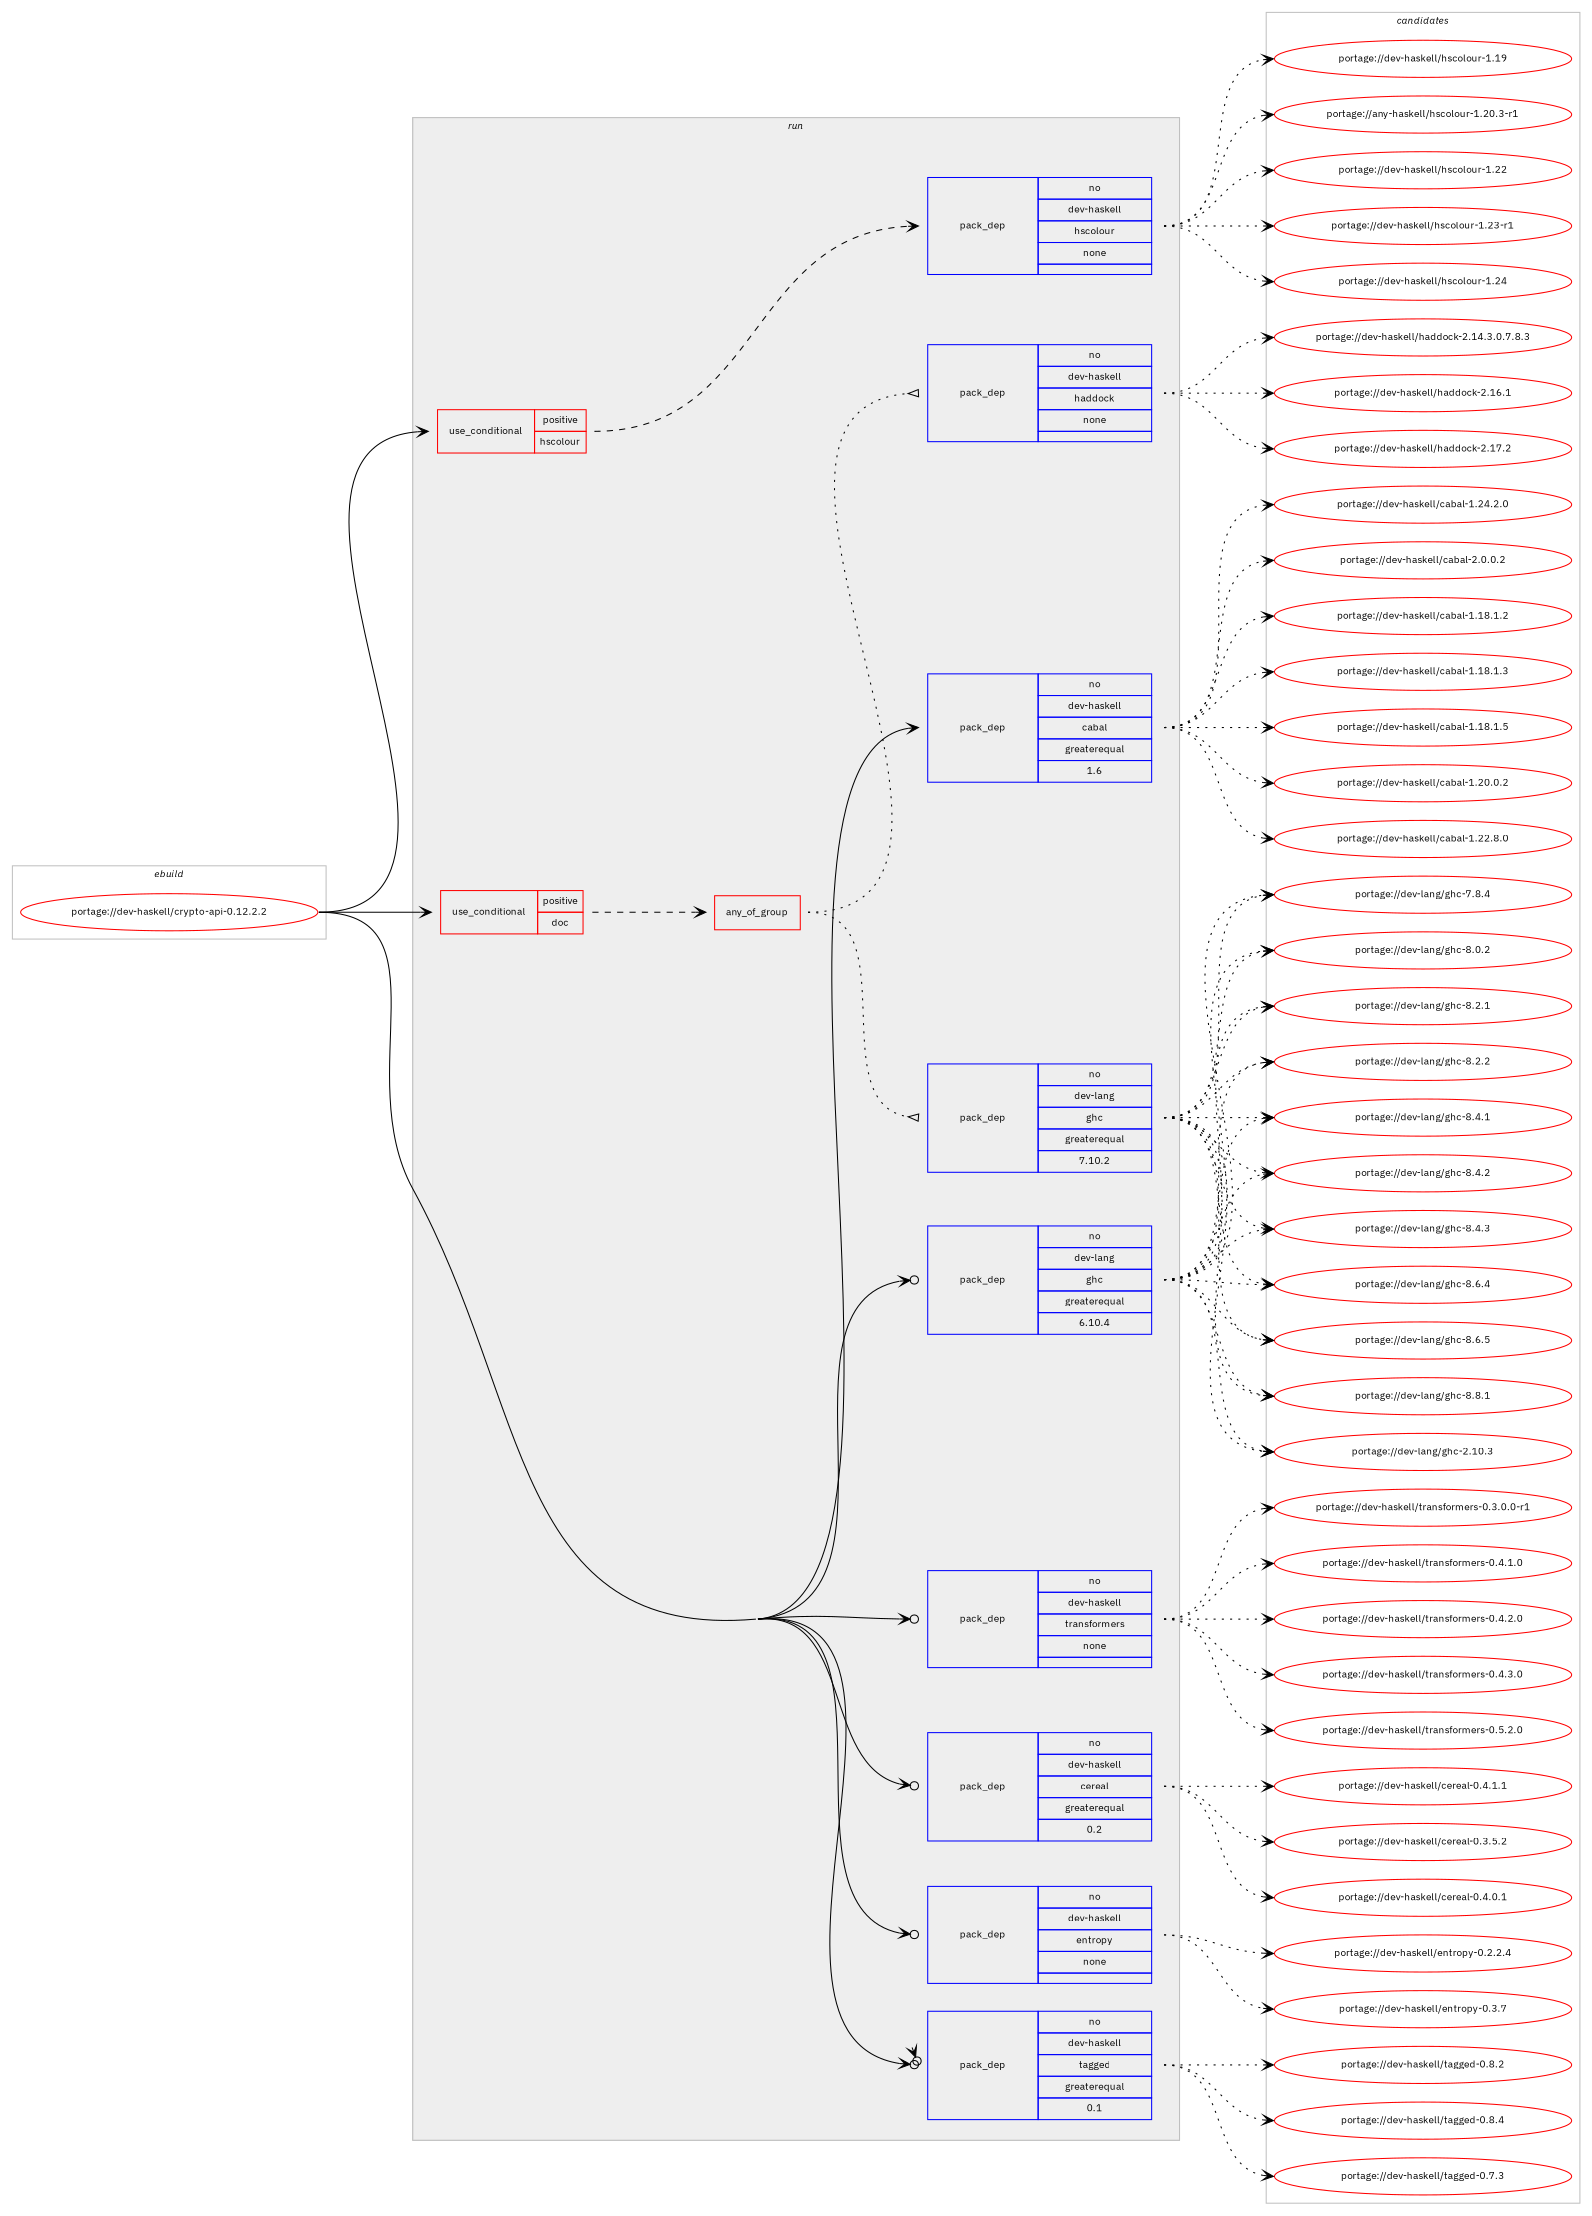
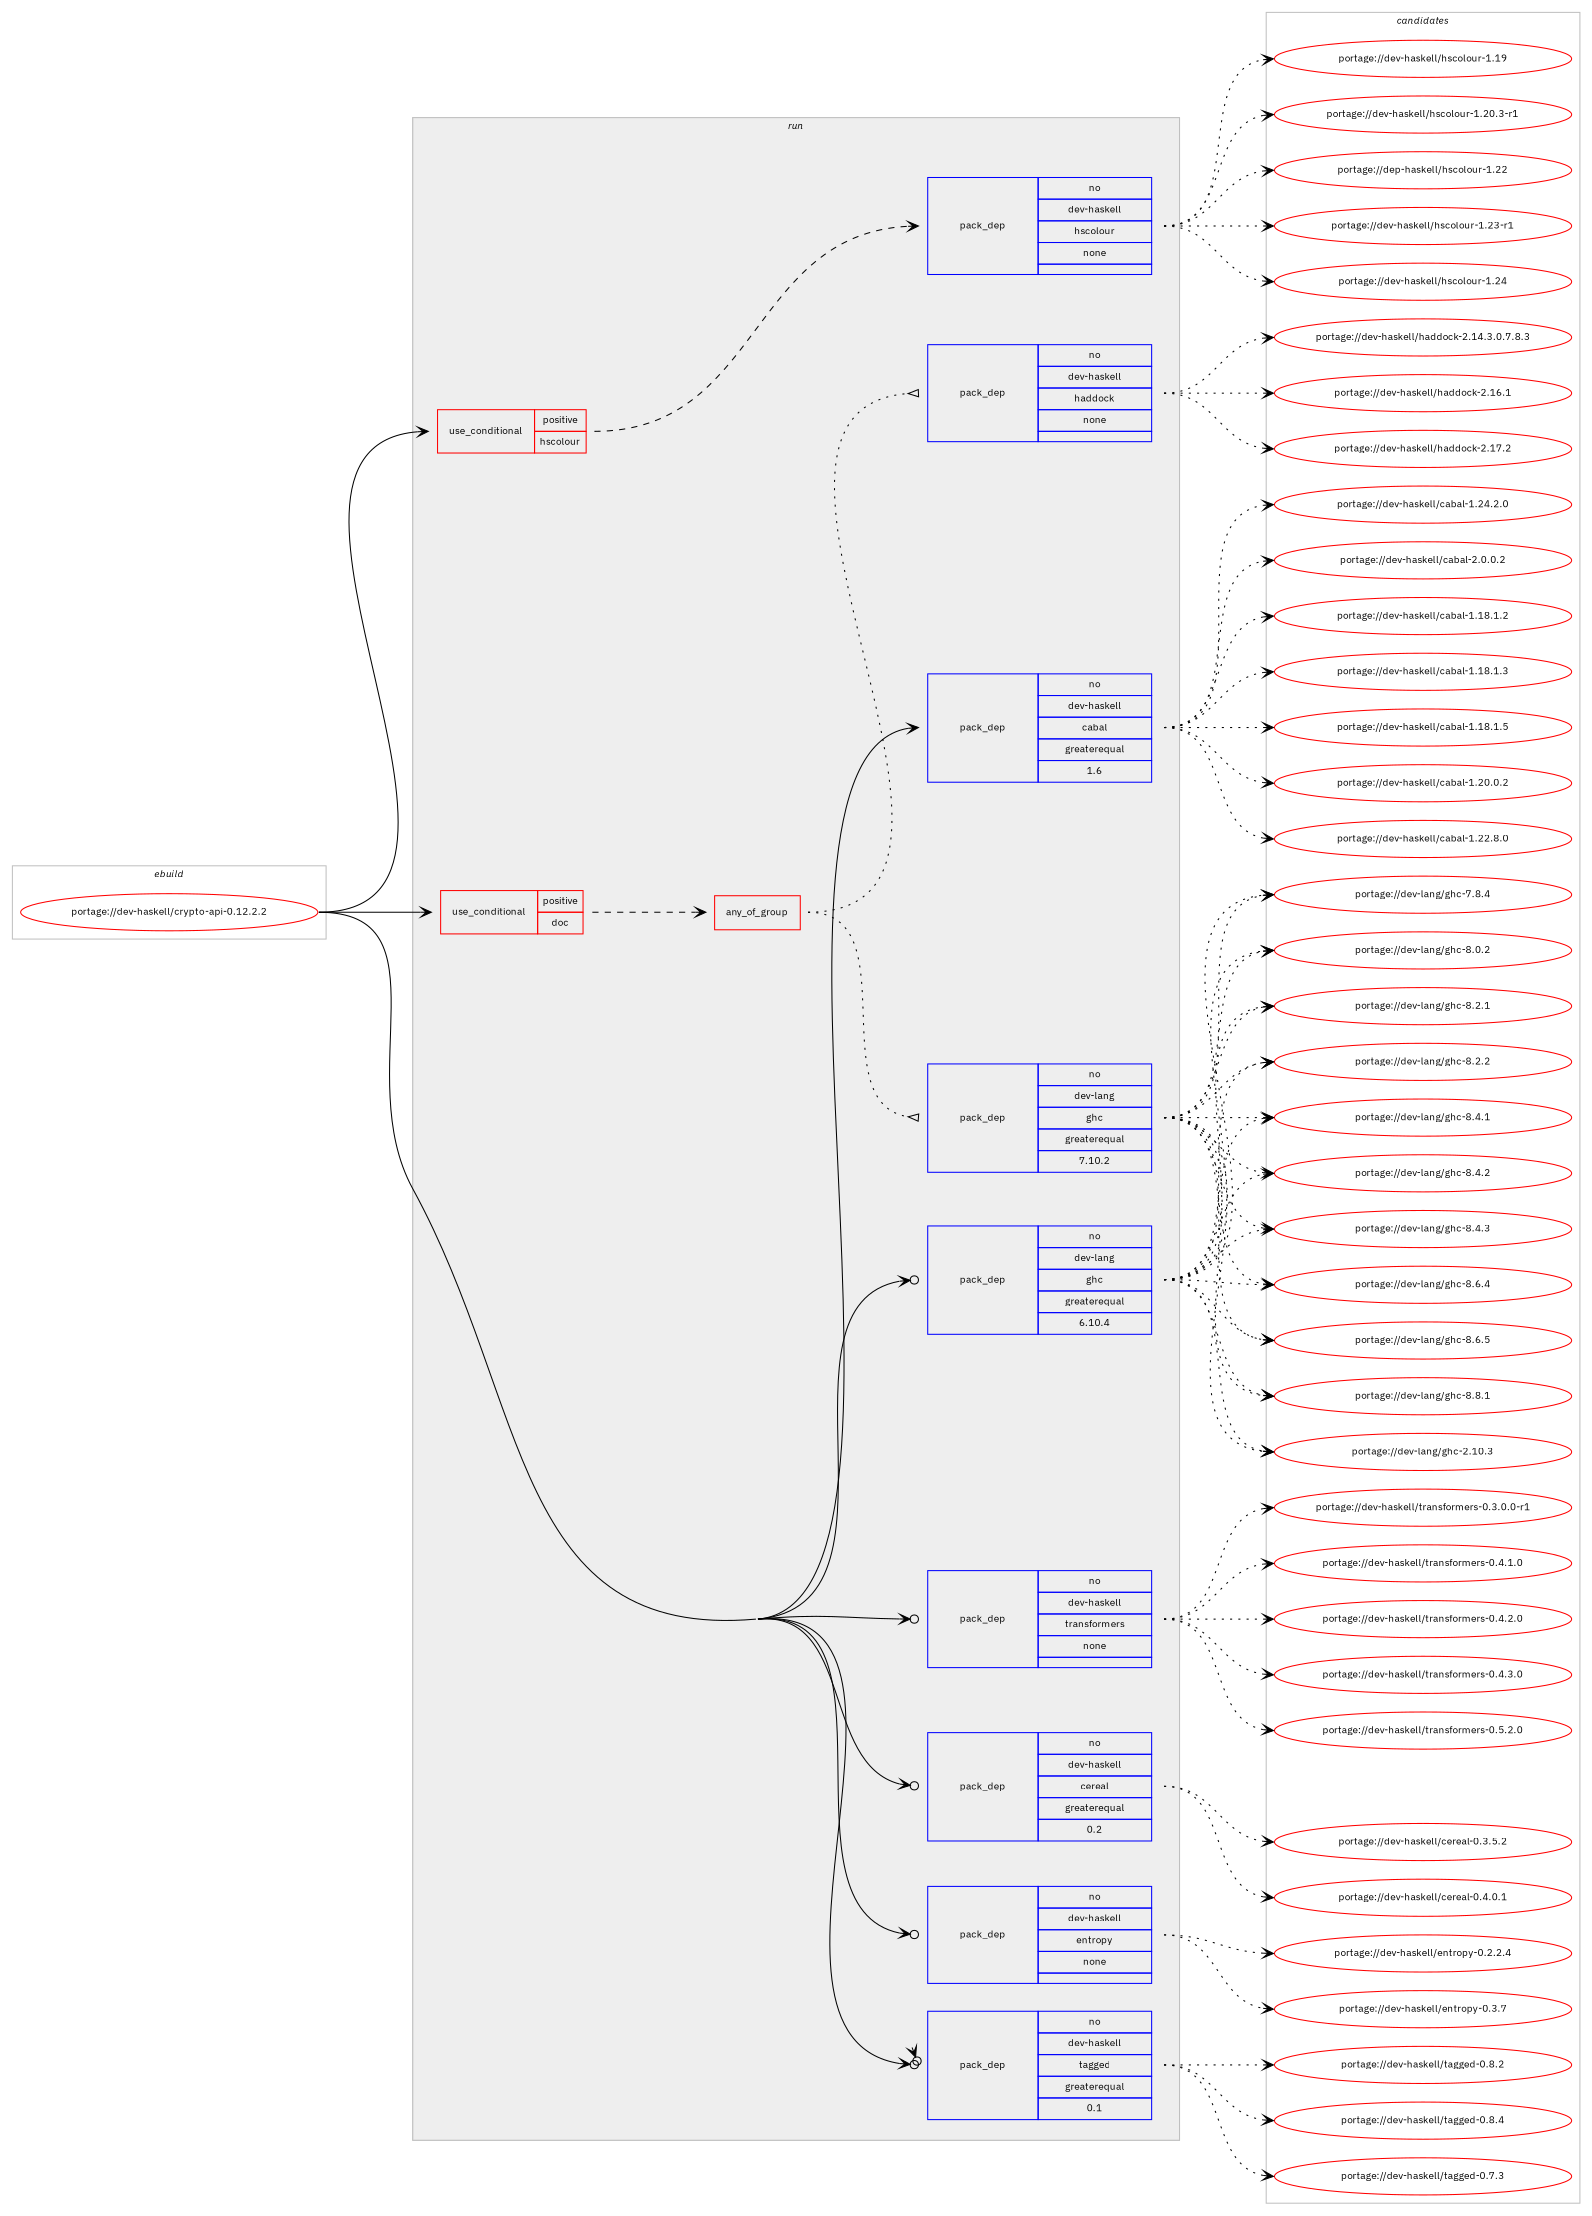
node "portage://any-haskell/hscolour-1.20.3-r1": label "portage://any-haskell/hscolour-1.20.3-r1" -> "portage://dev-haskell/hscolour-1.20.3-r1"
node "portage://dev-haskell/hscolour-1.22": label "portage://dev-haskell/hscolour-1.22" -> "portage://dep-haskell/hscolour-1.22"
node "portage://dev-haskell/cereal-0.4.1.1": removed
